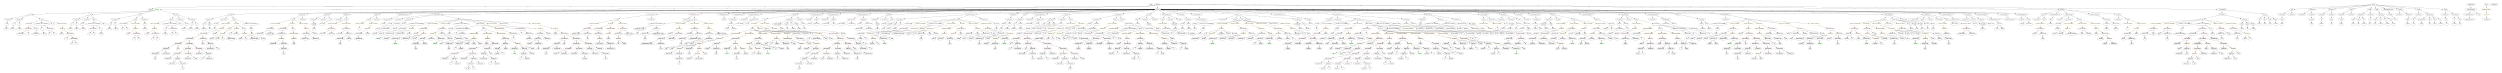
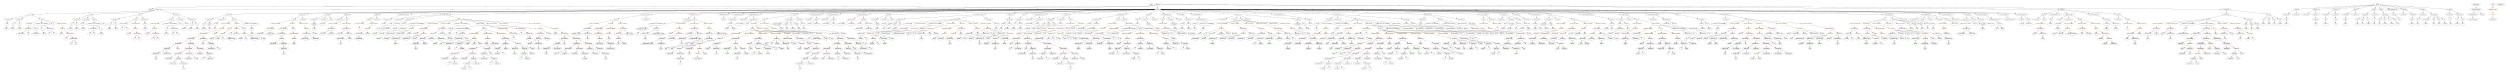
node "keccak256": removed
